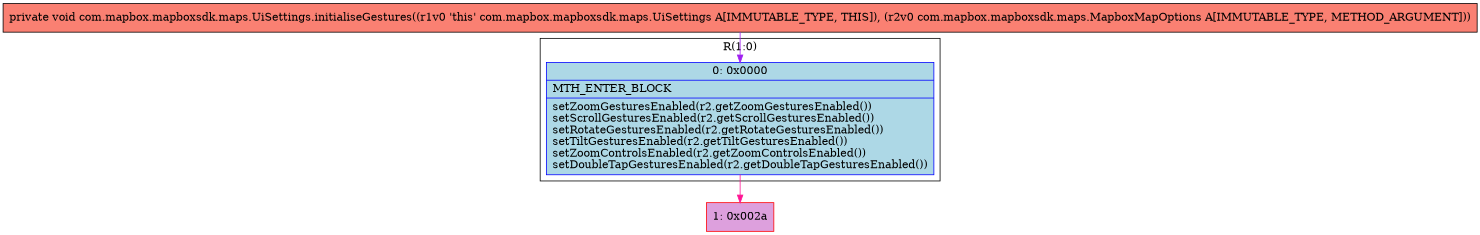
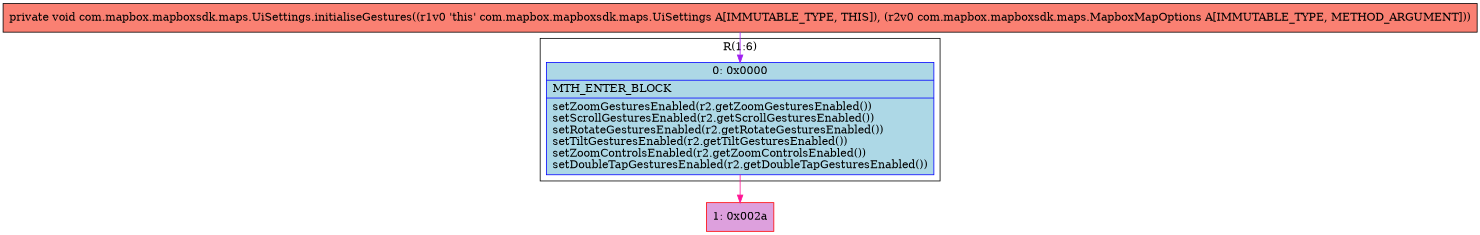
cluster "R(1:0)": label "R(1:0)" -> "R(1:6)"
